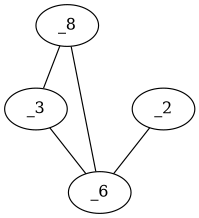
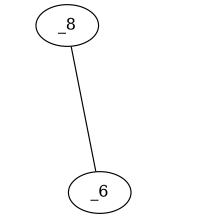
node "_3": removed
node "_2": removed
